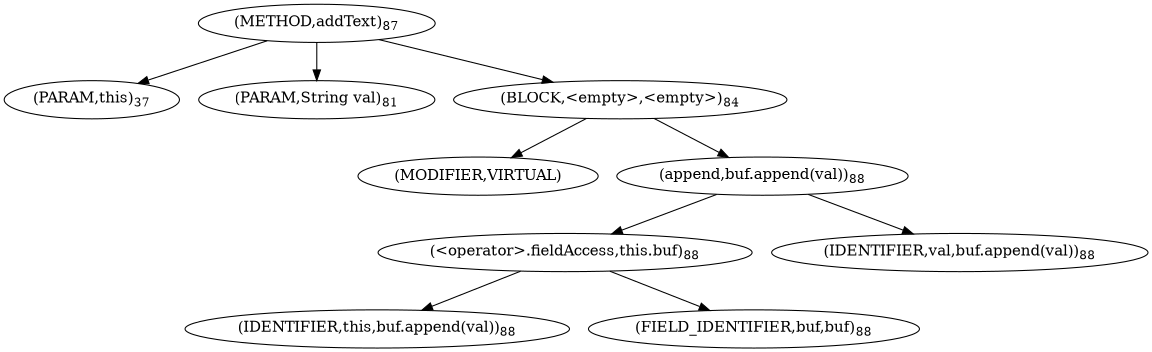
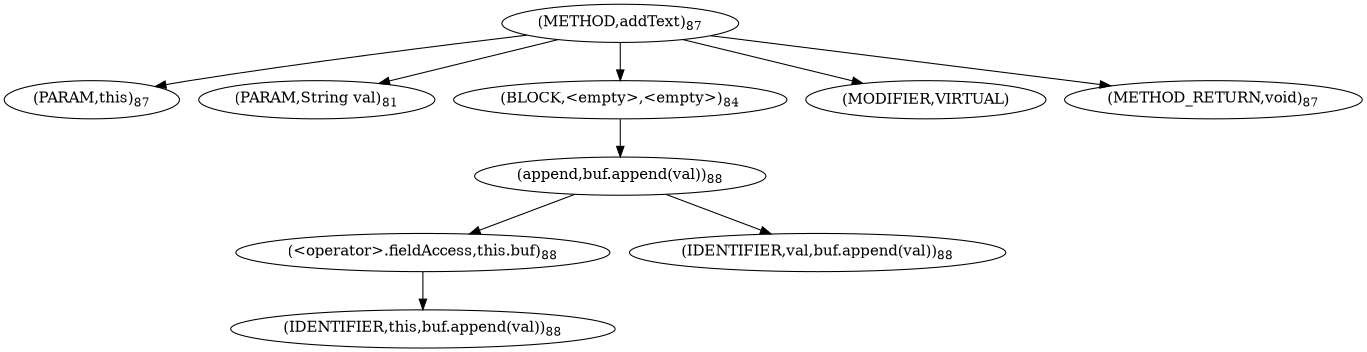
node "(PARAM,this)": text "37" -> "87"
node "(METHOD_RETURN,void)": added
edge "(BLOCK,<empty>,<empty>)" -> "(MODIFIER,VIRTUAL)": now "(METHOD,addText)" -> "(MODIFIER,VIRTUAL)"
node "(FIELD_IDENTIFIER,buf,buf)": removed
